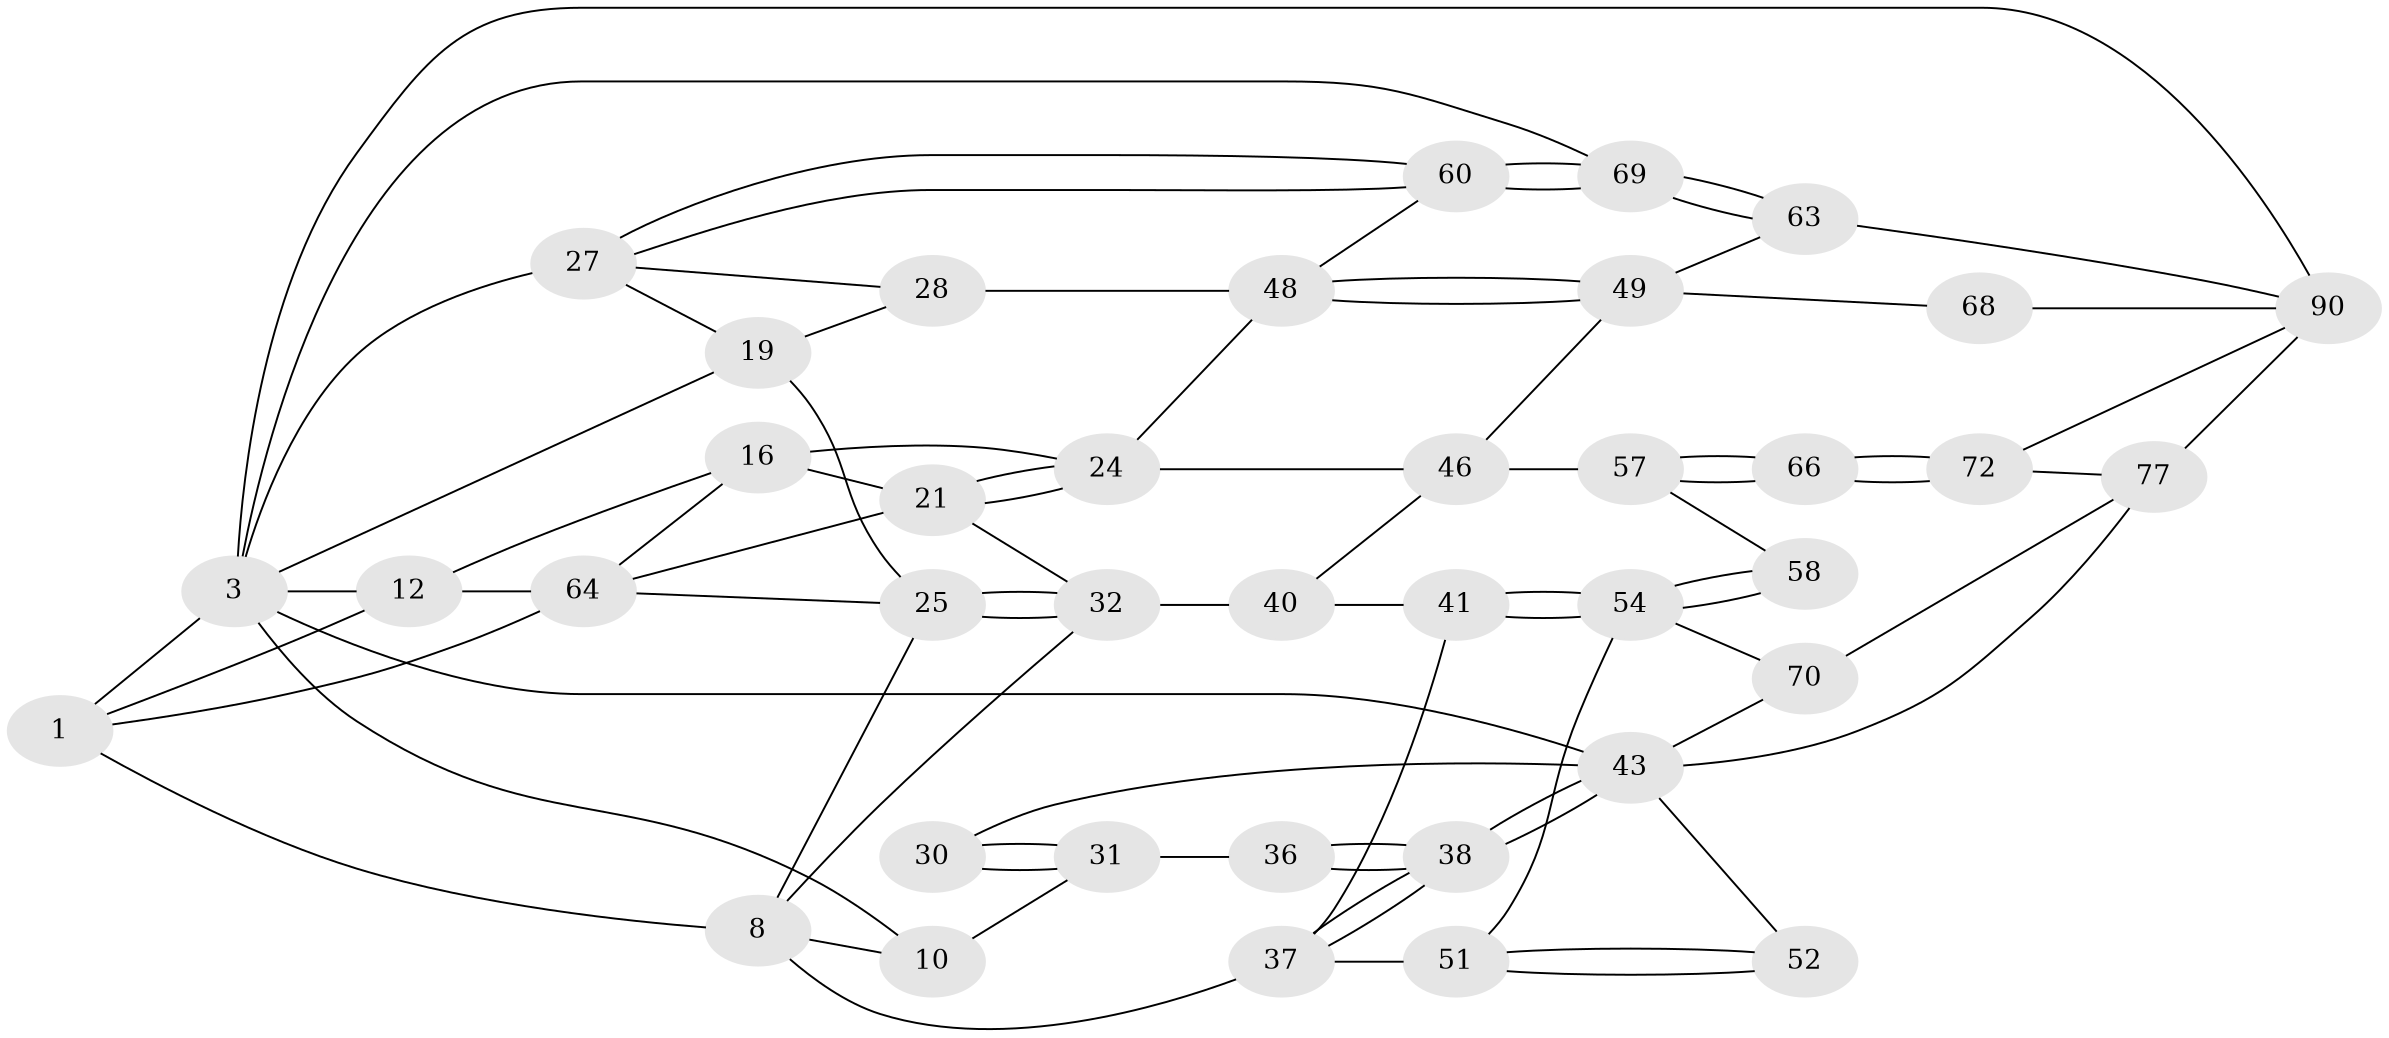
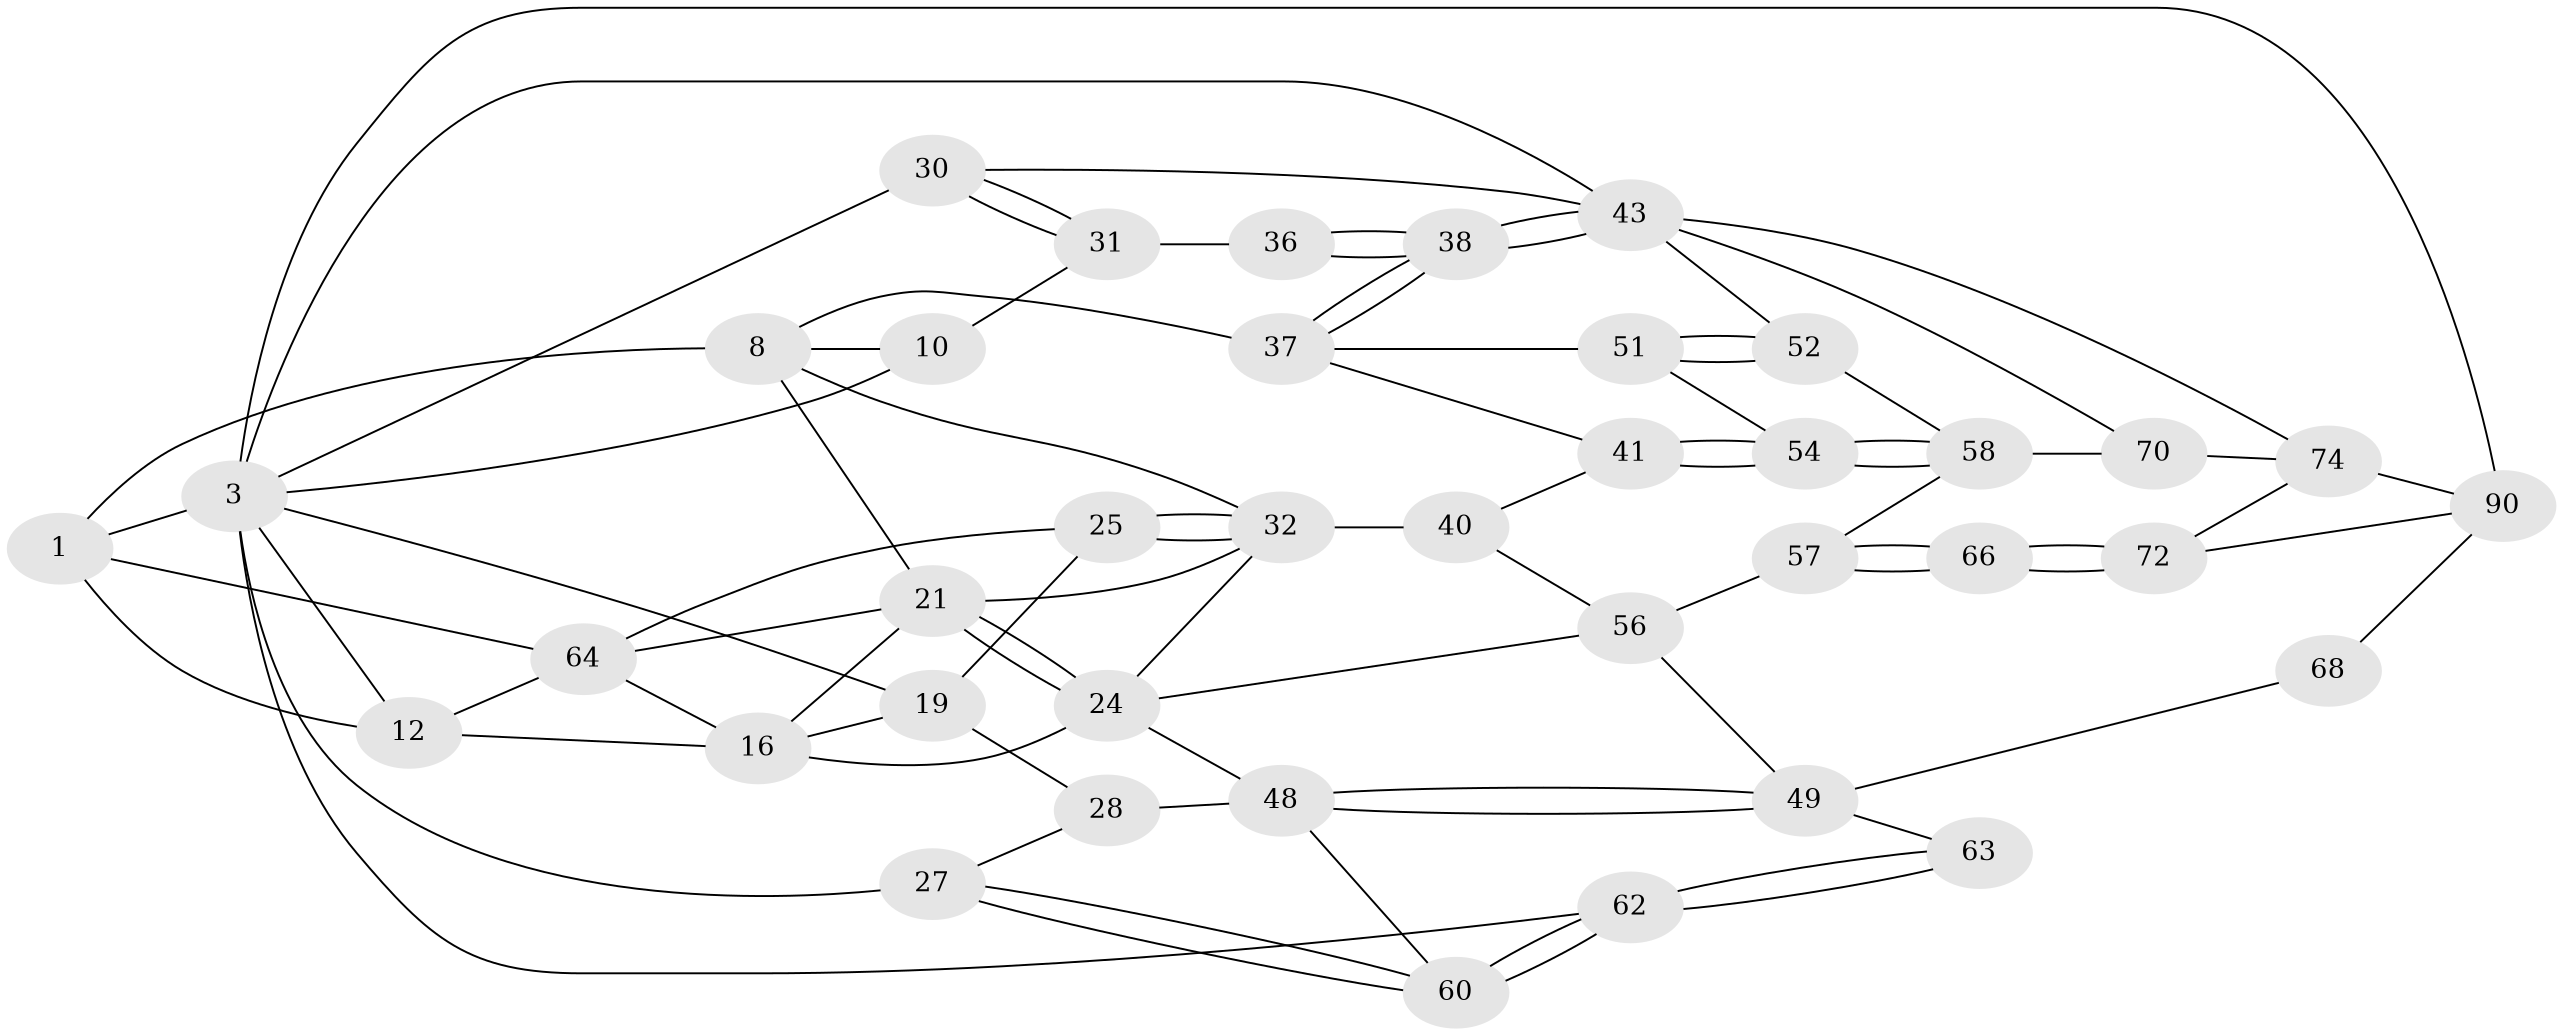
node "69": label "69" -> "62"
edge "63" -- "90": removed
edge "27" -- "19": now "16" -- "19"
edge "30" -- "3": added
edge "52" -- "58": added
node "46": label "46" -> "56"
node "77": label "77" -> "74"
edge "32" -- "24": added
edge "54" -- "70": now "58" -- "70"
edge "25" -- "8": now "21" -- "8"
